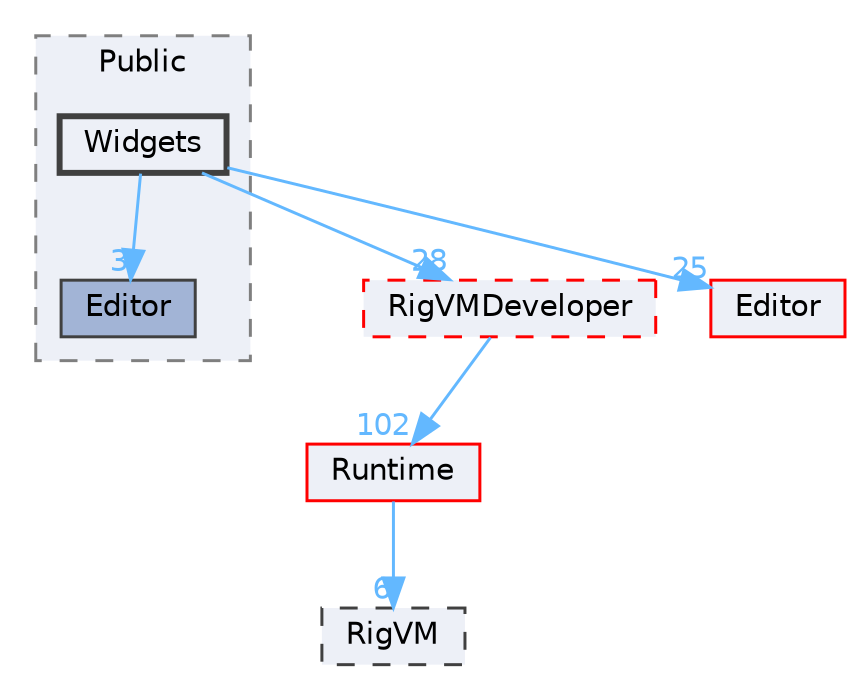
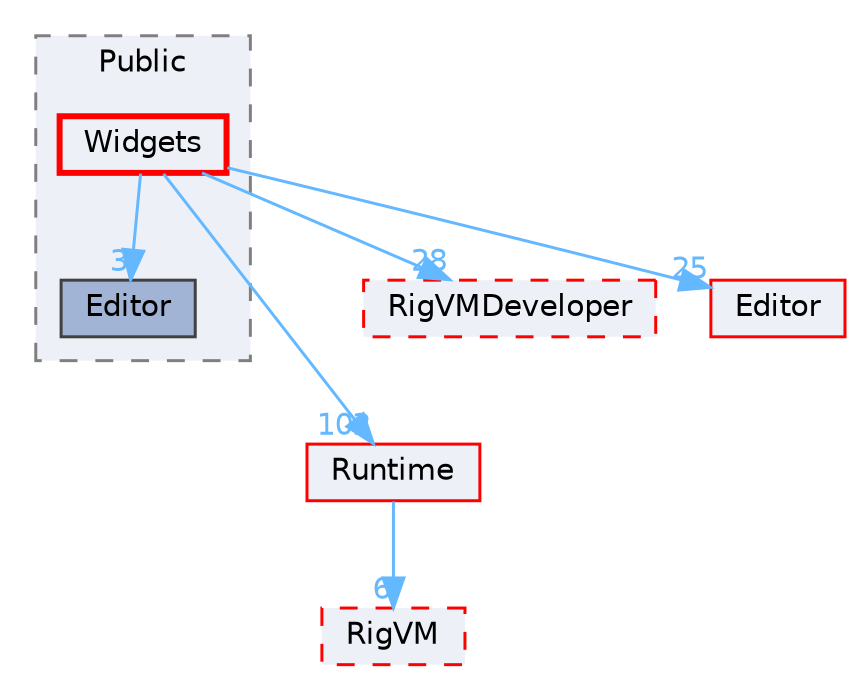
node "Widgets": color grey25 -> red
edge "RigVMDeveloper" -> "Runtime": now "Widgets" -> "Runtime"
node "RigVM": color grey25 -> red
